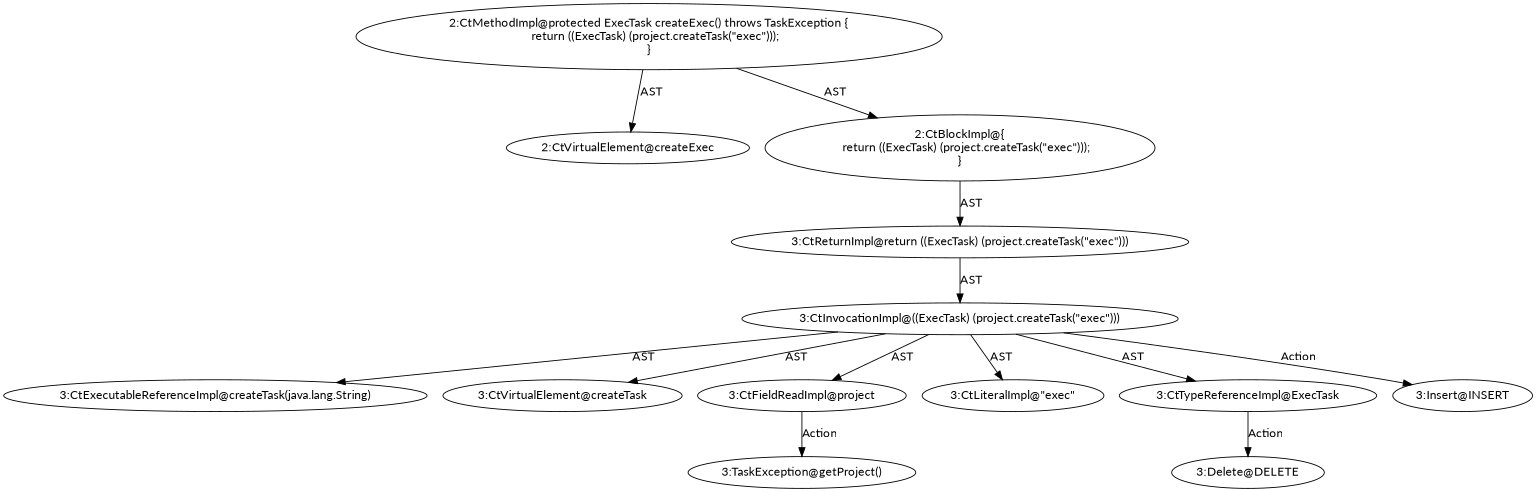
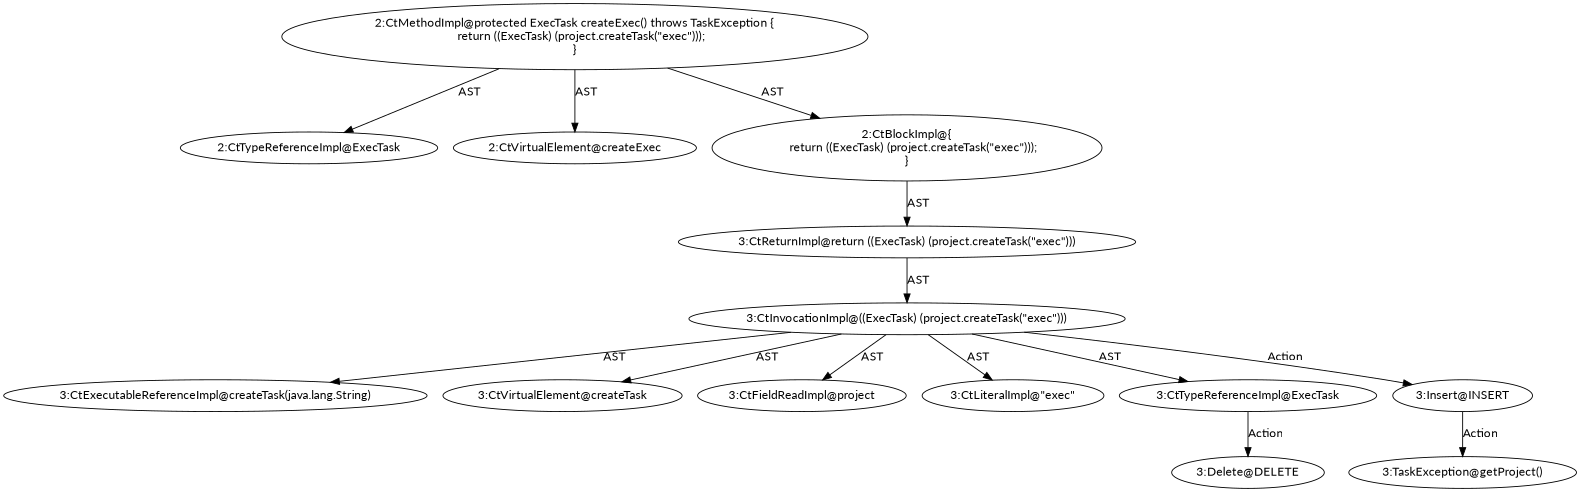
node "2:CtTypeReferenceImpl@ExecTask": added
edge "3:CtFieldReadImpl@project" -> "3:TaskException@getProject()": now "3:Insert@INSERT" -> "3:TaskException@getProject()"
